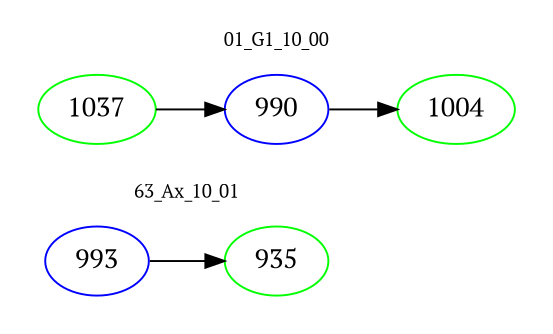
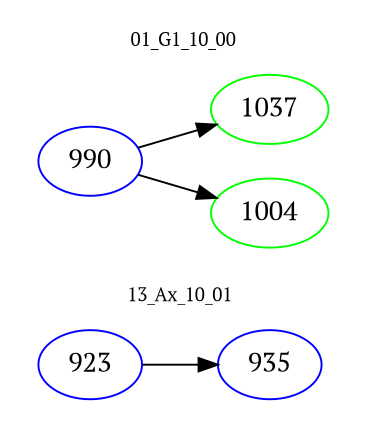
edge "1037" -> "990": reversed
cluster "63_Ax_10_01": label "63_Ax_10_01" -> "13_Ax_10_01"
node "993": label "993" -> "923"
node "935": color green -> blue
